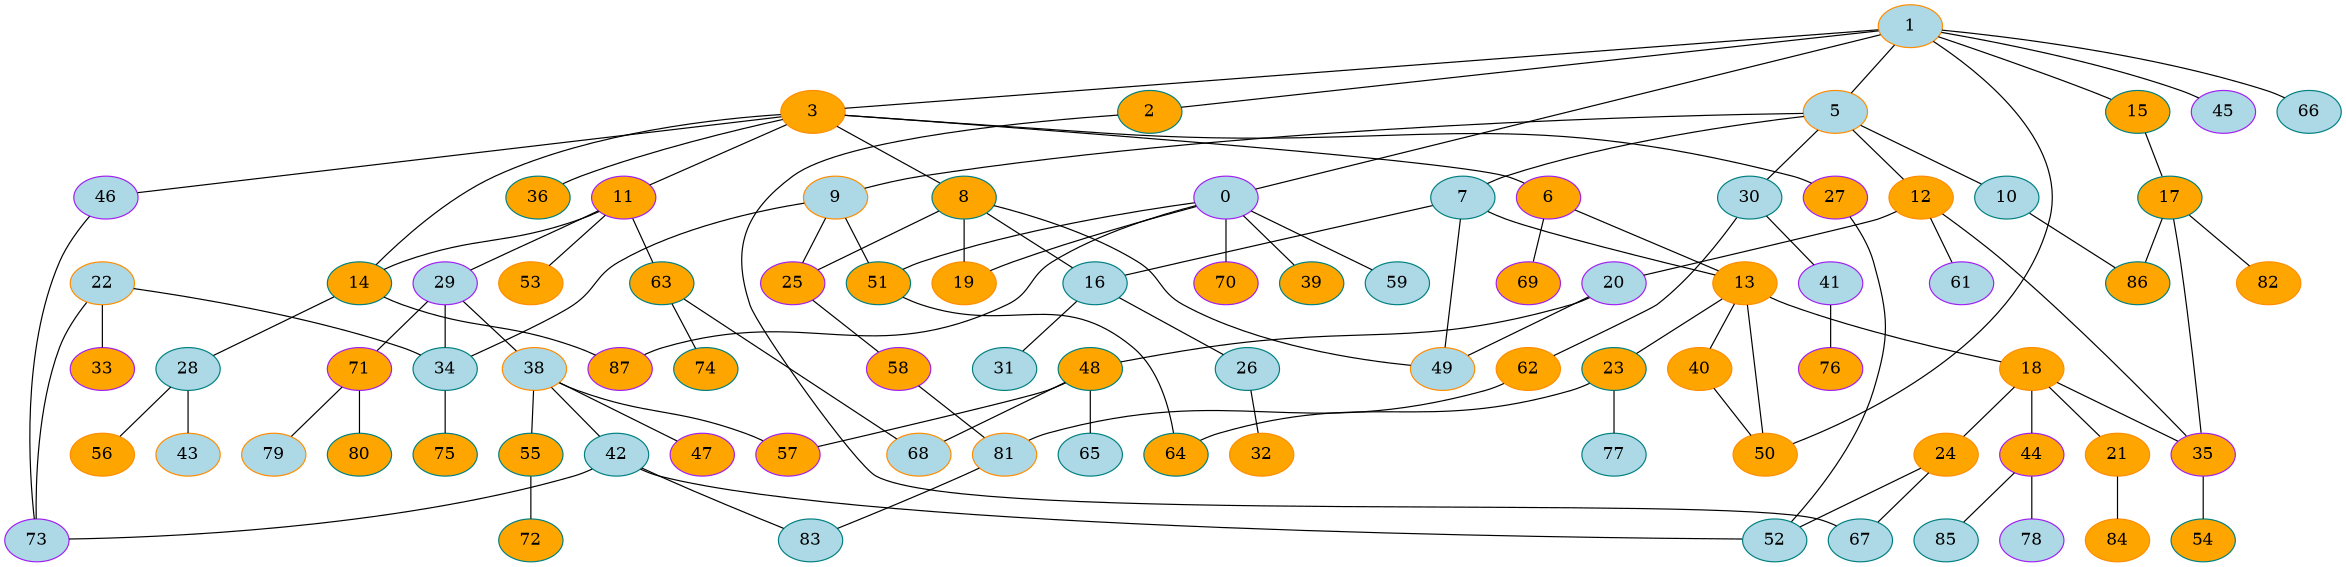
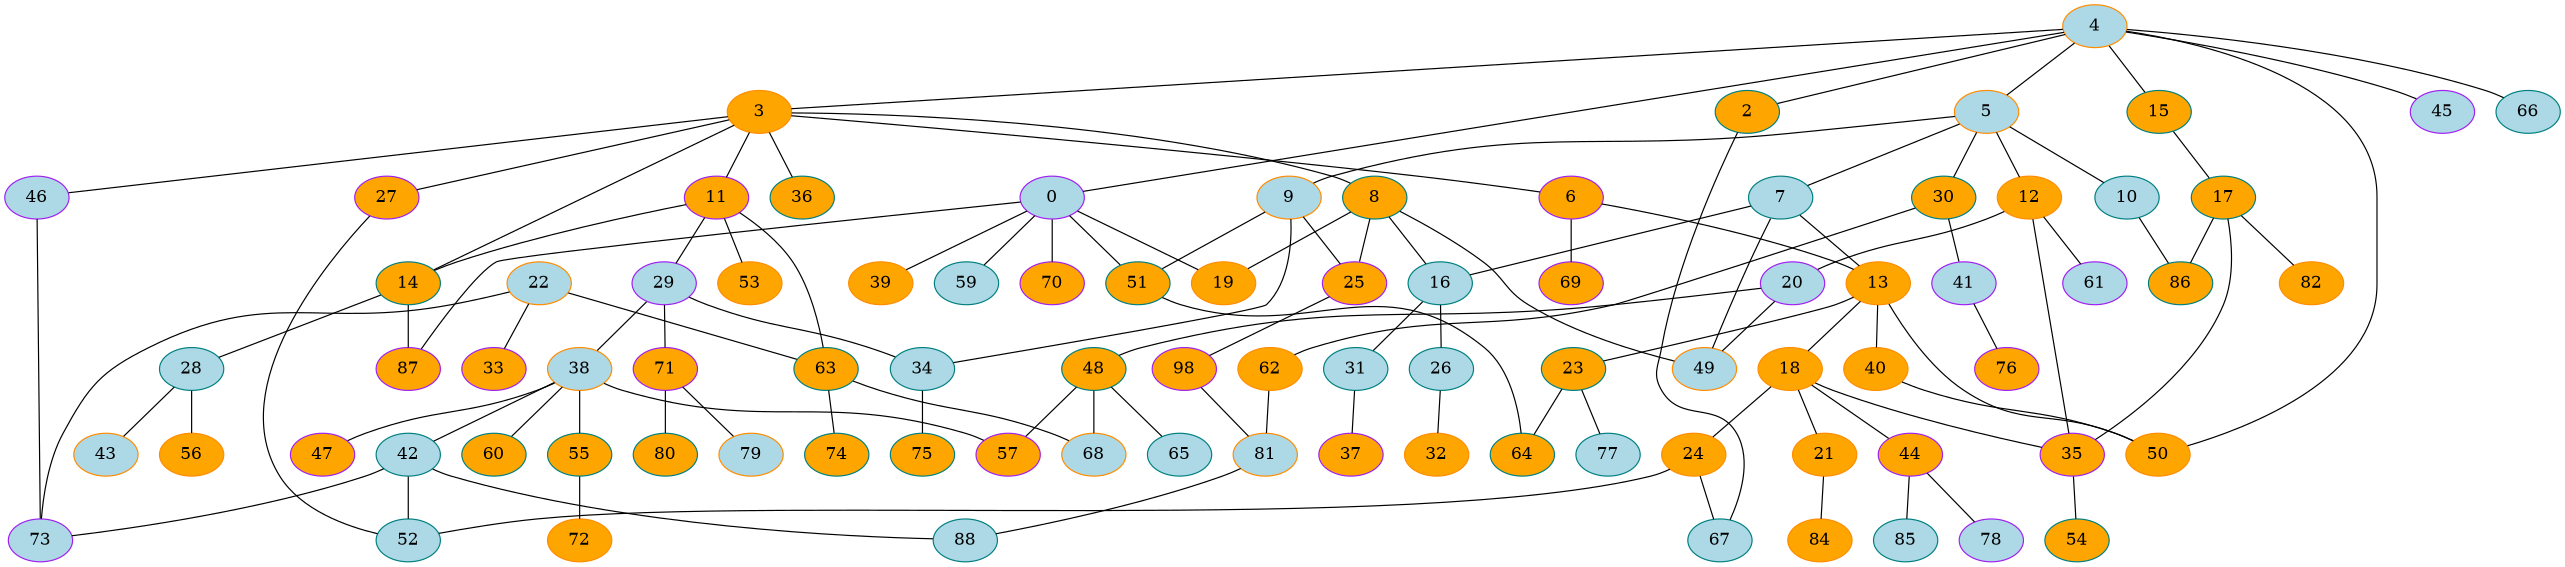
node "1": label "1" -> "4"
node "30": fillcolor lightblue -> orange
node "39": color teal -> darkorange
edge "22" -- "34": now "22" -- "63"
node "58": label "58" -> "98"
node "60": added
node "37": added
node "72": color teal -> darkorange
node "83": label "83" -> "88"
